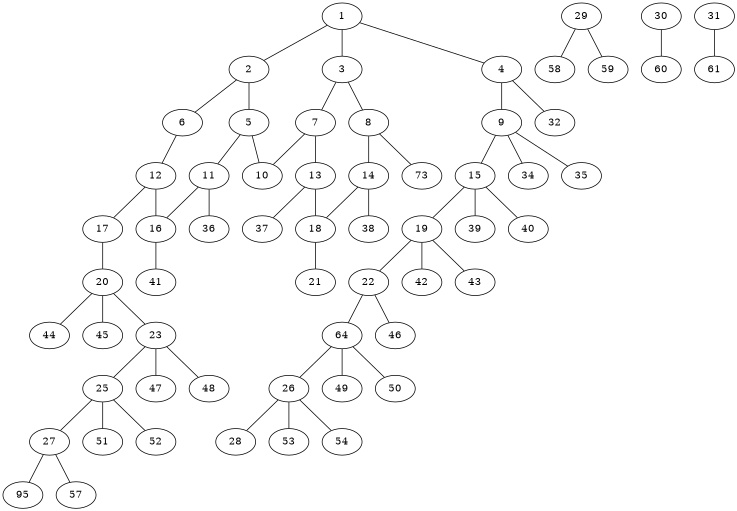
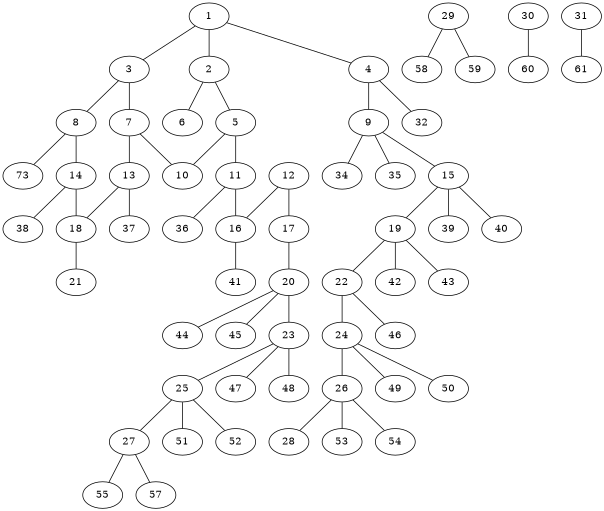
edge "6" -- "12": removed
node "64": label "64" -> "24"
node "95": label "95" -> "55"
